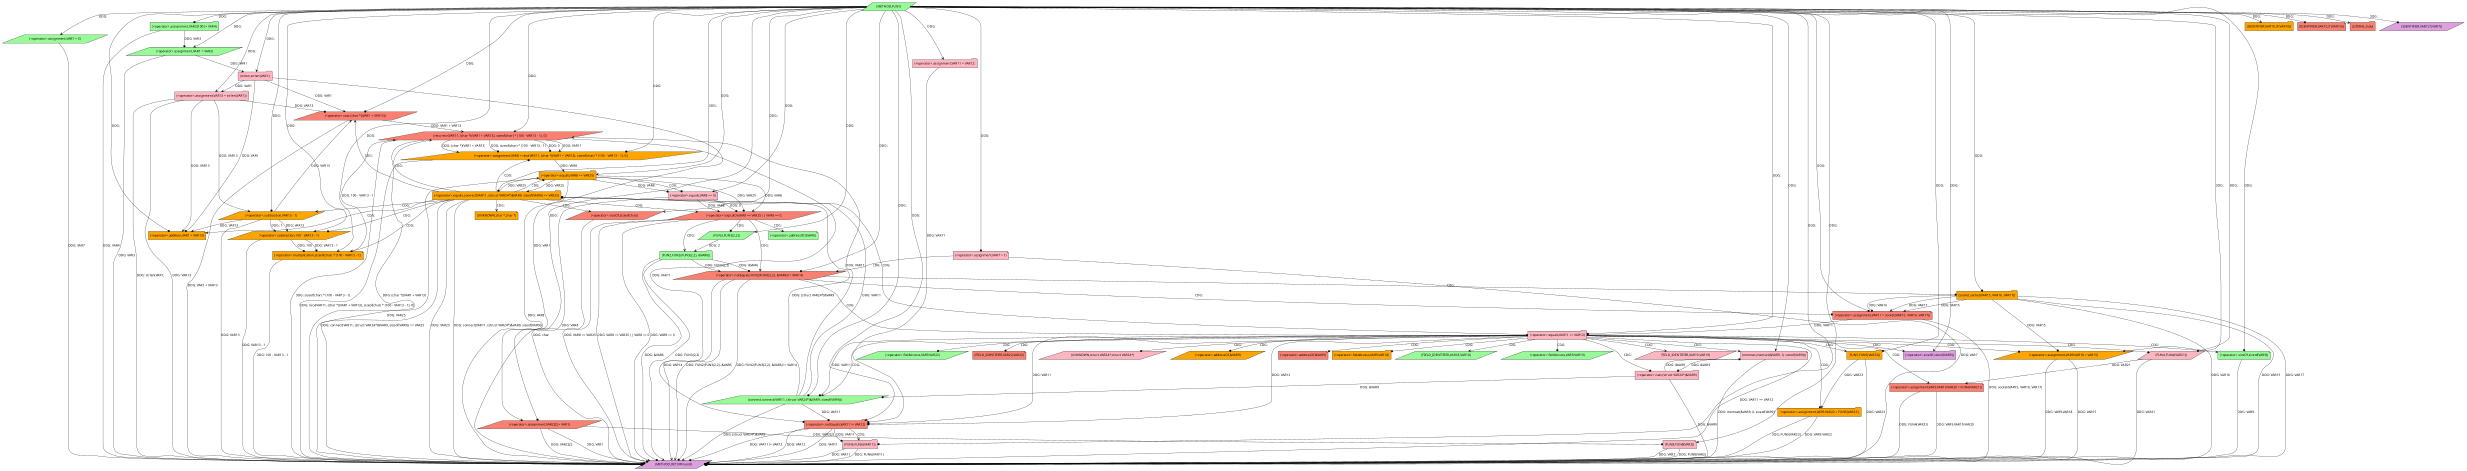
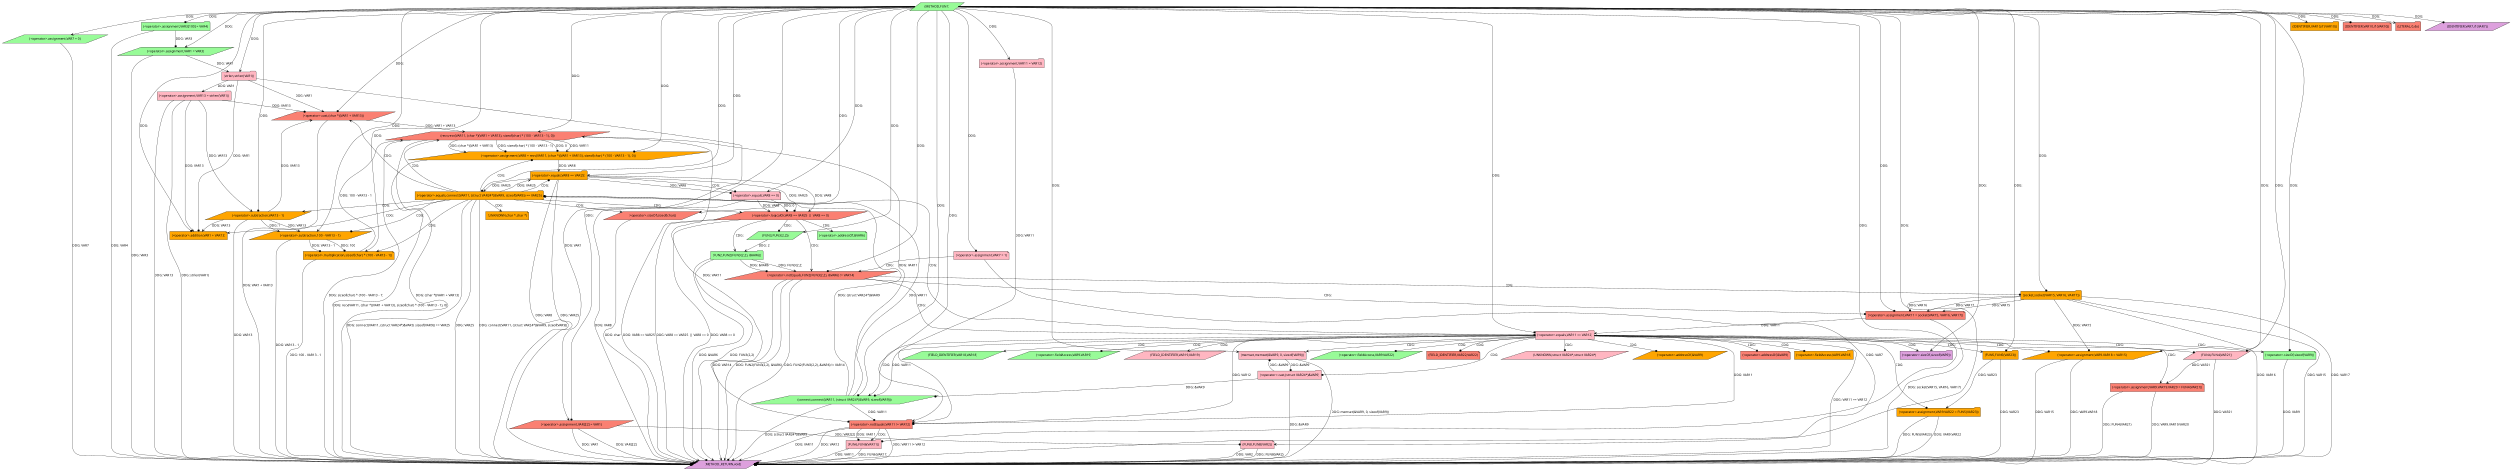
edge "(METHOD,FUN1)" -> "(<operator>.assignment,VAR13 = strlen(VAR1))": removed, label "DDG:"
